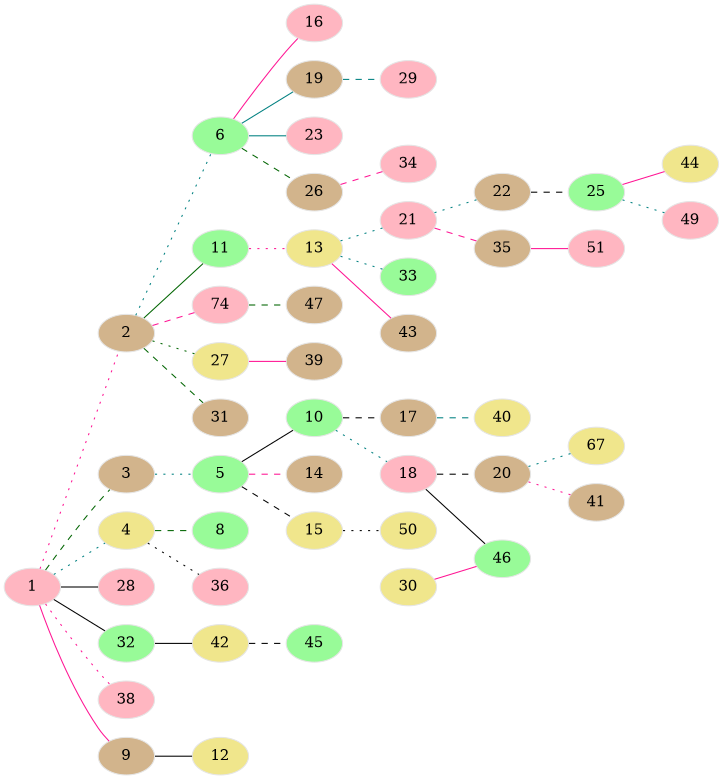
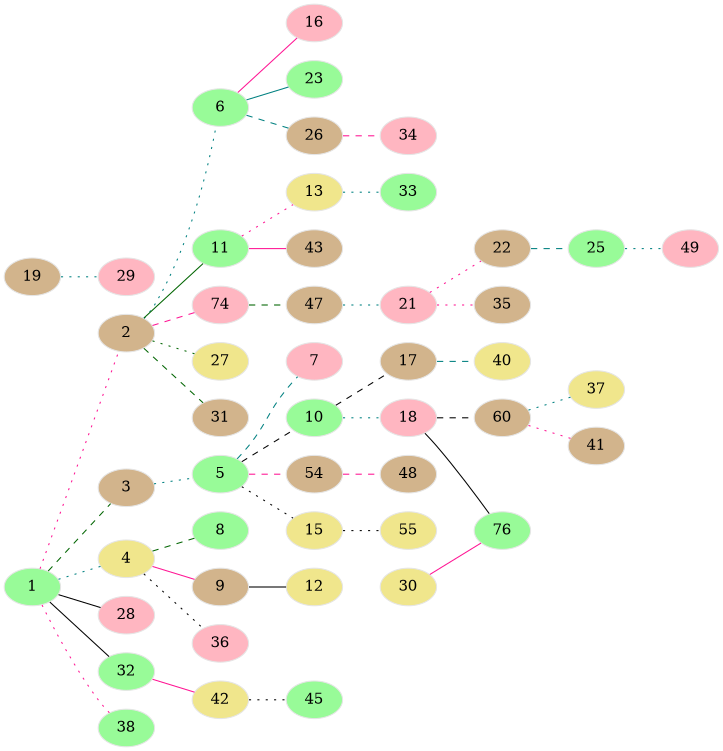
edge "19" -- "29": style dashed -> dotted
edge "19" -- "6": removed
node "23": fillcolor lightpink -> palegreen
edge "6" -- "26": color darkgreen -> teal
node "44": removed
edge "22" -- "25": color black -> teal
edge "22" -- "21": color teal -> deeppink
edge "21" -- "13": now "21" -- "47"
edge "21" -- "35": style dashed -> dotted
node "51": removed
edge "13" -- "43": now "11" -- "43"
node "7": added
node "39": removed
edge "10" -- "5": style solid -> dashed
node "67": label "67" -> "37"
node "14": label "14" -> "54"
node "48": added
node "20": label "20" -> "60"
edge "5" -- "15": style dashed -> dotted
node "50": label "50" -> "55"
node "46": label "46" -> "76"
node "1": fillcolor lightpink -> palegreen
edge "32" -- "42": color black -> deeppink
edge "42" -- "45": style dashed -> dotted
edge "1" -- "9": now "4" -- "9"
node "38": fillcolor lightpink -> palegreen
